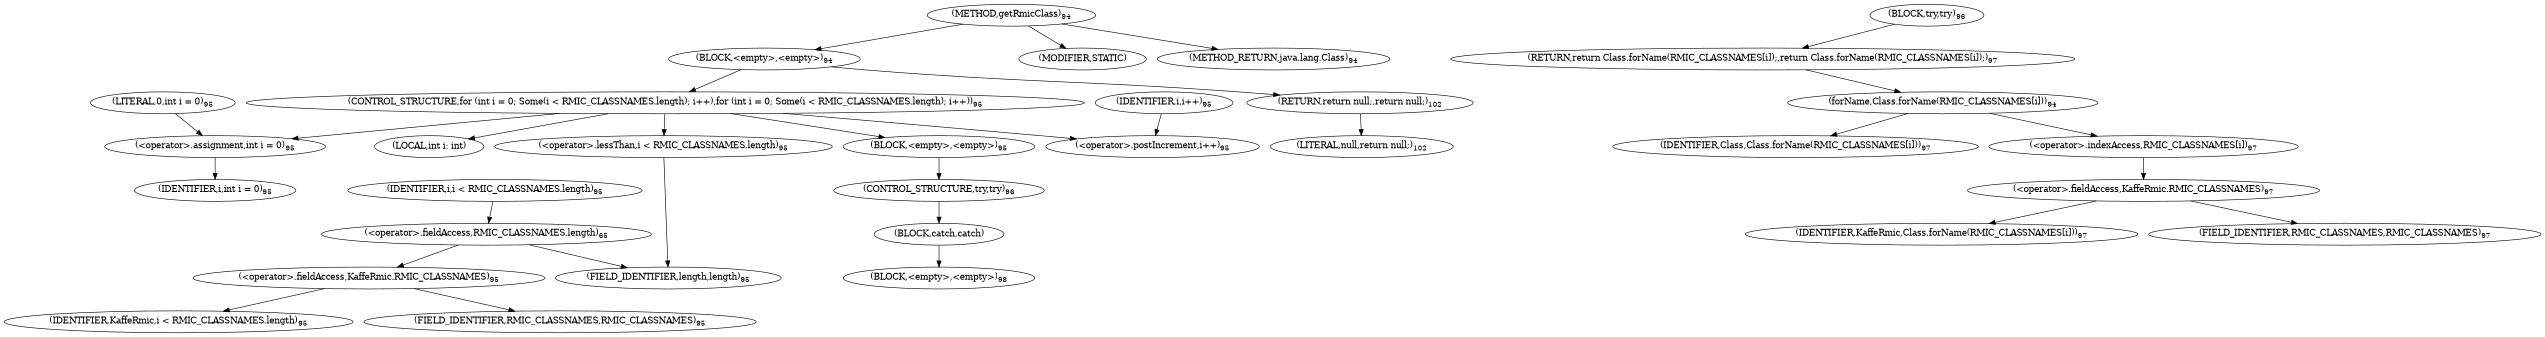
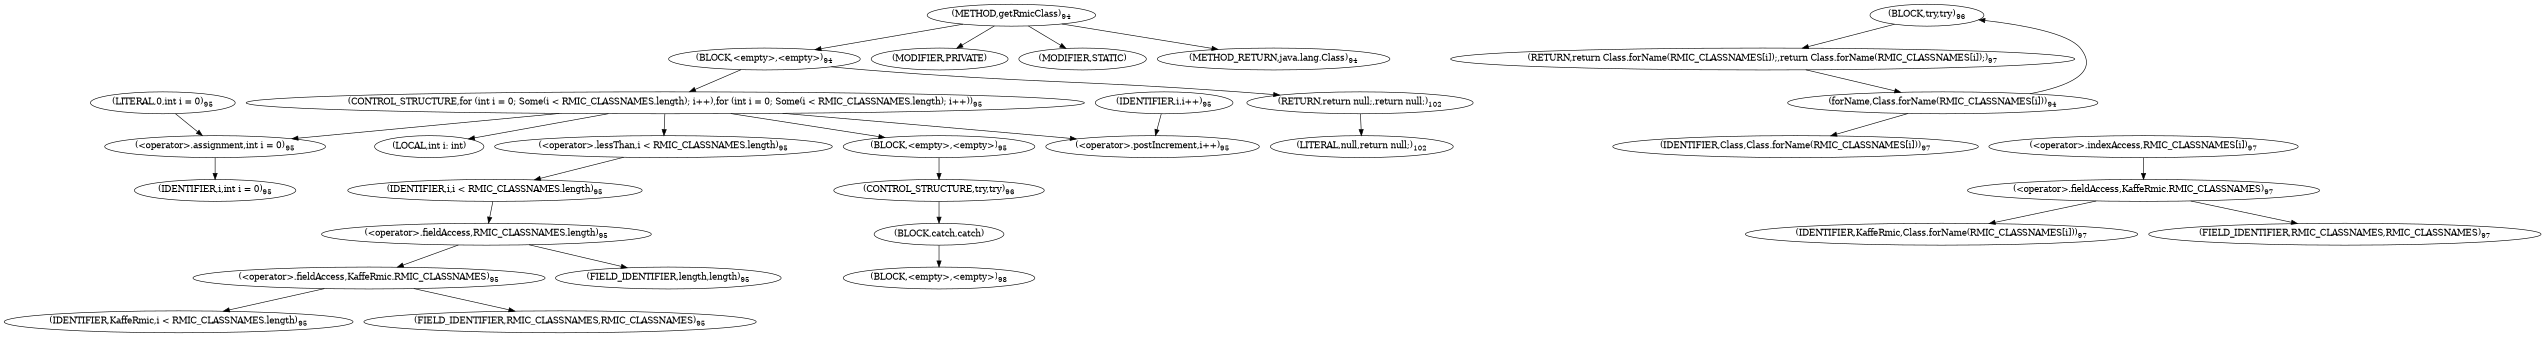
node "(MODIFIER,PRIVATE)": added
edge "(forName,Class.forName(RMIC_CLASSNAMES[i]))" -> "(<operator>.indexAccess,RMIC_CLASSNAMES[i])": now "(forName,Class.forName(RMIC_CLASSNAMES[i]))" -> "(BLOCK,try,try)"
edge "(<operator>.lessThan,i < RMIC_CLASSNAMES.length)" -> "(FIELD_IDENTIFIER,length,length)": now "(<operator>.lessThan,i < RMIC_CLASSNAMES.length)" -> "(IDENTIFIER,i,i < RMIC_CLASSNAMES.length)"
node "(<operator>.fieldAccess,RMIC_CLASSNAMES.length)": text "65" -> "95"
